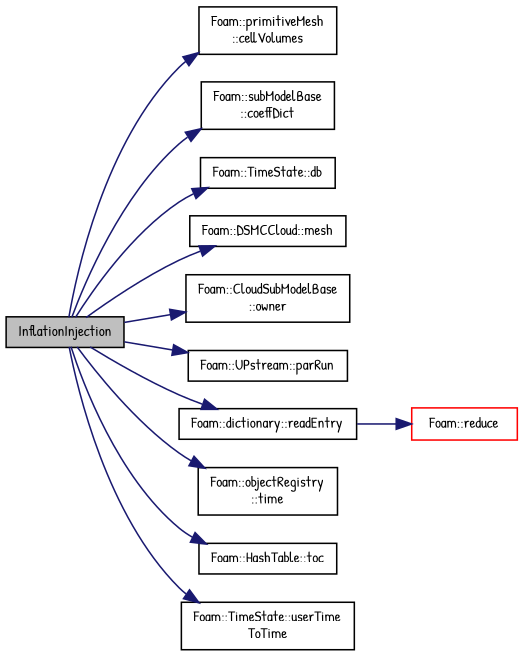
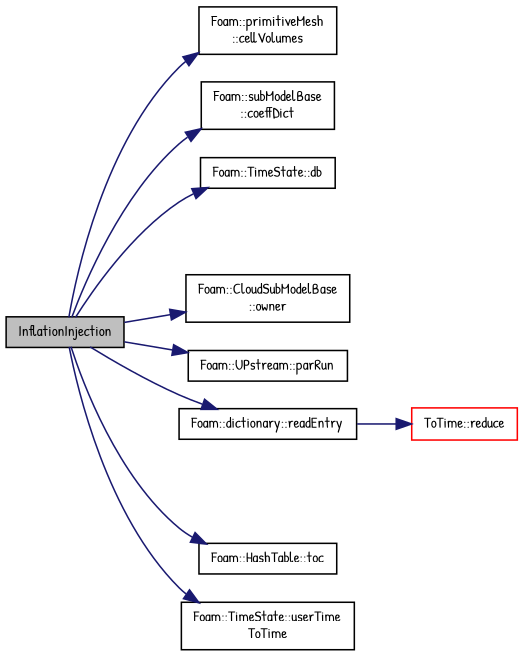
node "Foam::DSMCCloud::mesh": removed
node "Foam::reduce": label "Foam::reduce" -> "ToTime::reduce"
node "Foam::objectRegistry ::time": removed
